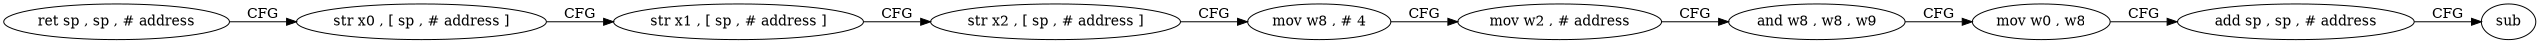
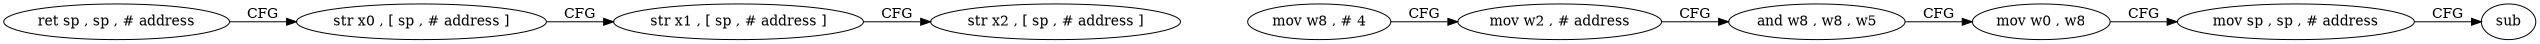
edge "str x2 , [ sp , # address ]" -> "mov w8 , # 4": removed, label "CFG"
node "and w8 , w8 , w9": label "and w8 , w8 , w9" -> "and w8 , w8 , w5"
node "add sp , sp , # address": label "add sp , sp , # address" -> "mov sp , sp , # address"
